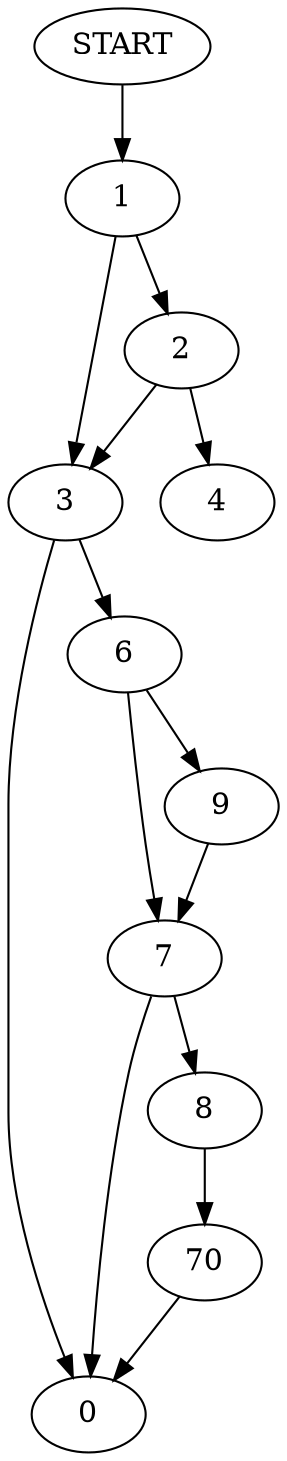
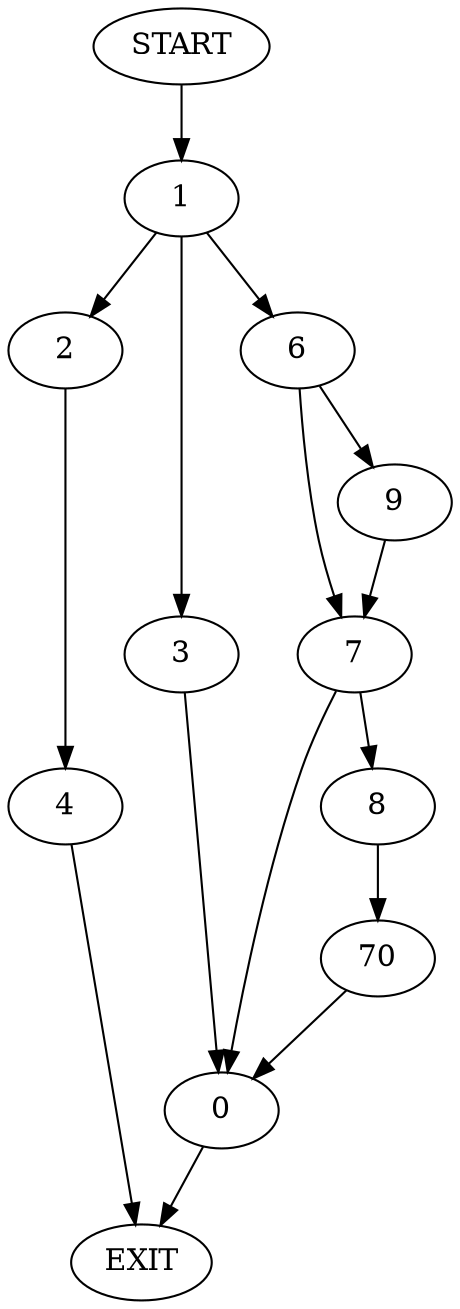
edge "2" -> "3": removed
edge "3" -> "6": now "1" -> "6"
node "EXIT": added
